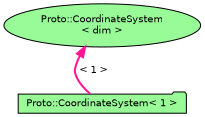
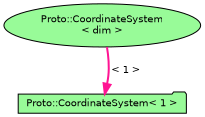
edge "Proto::CoordinateSystem< 1 >" -> "Proto::CoordinateSystem < dim >": reversed
